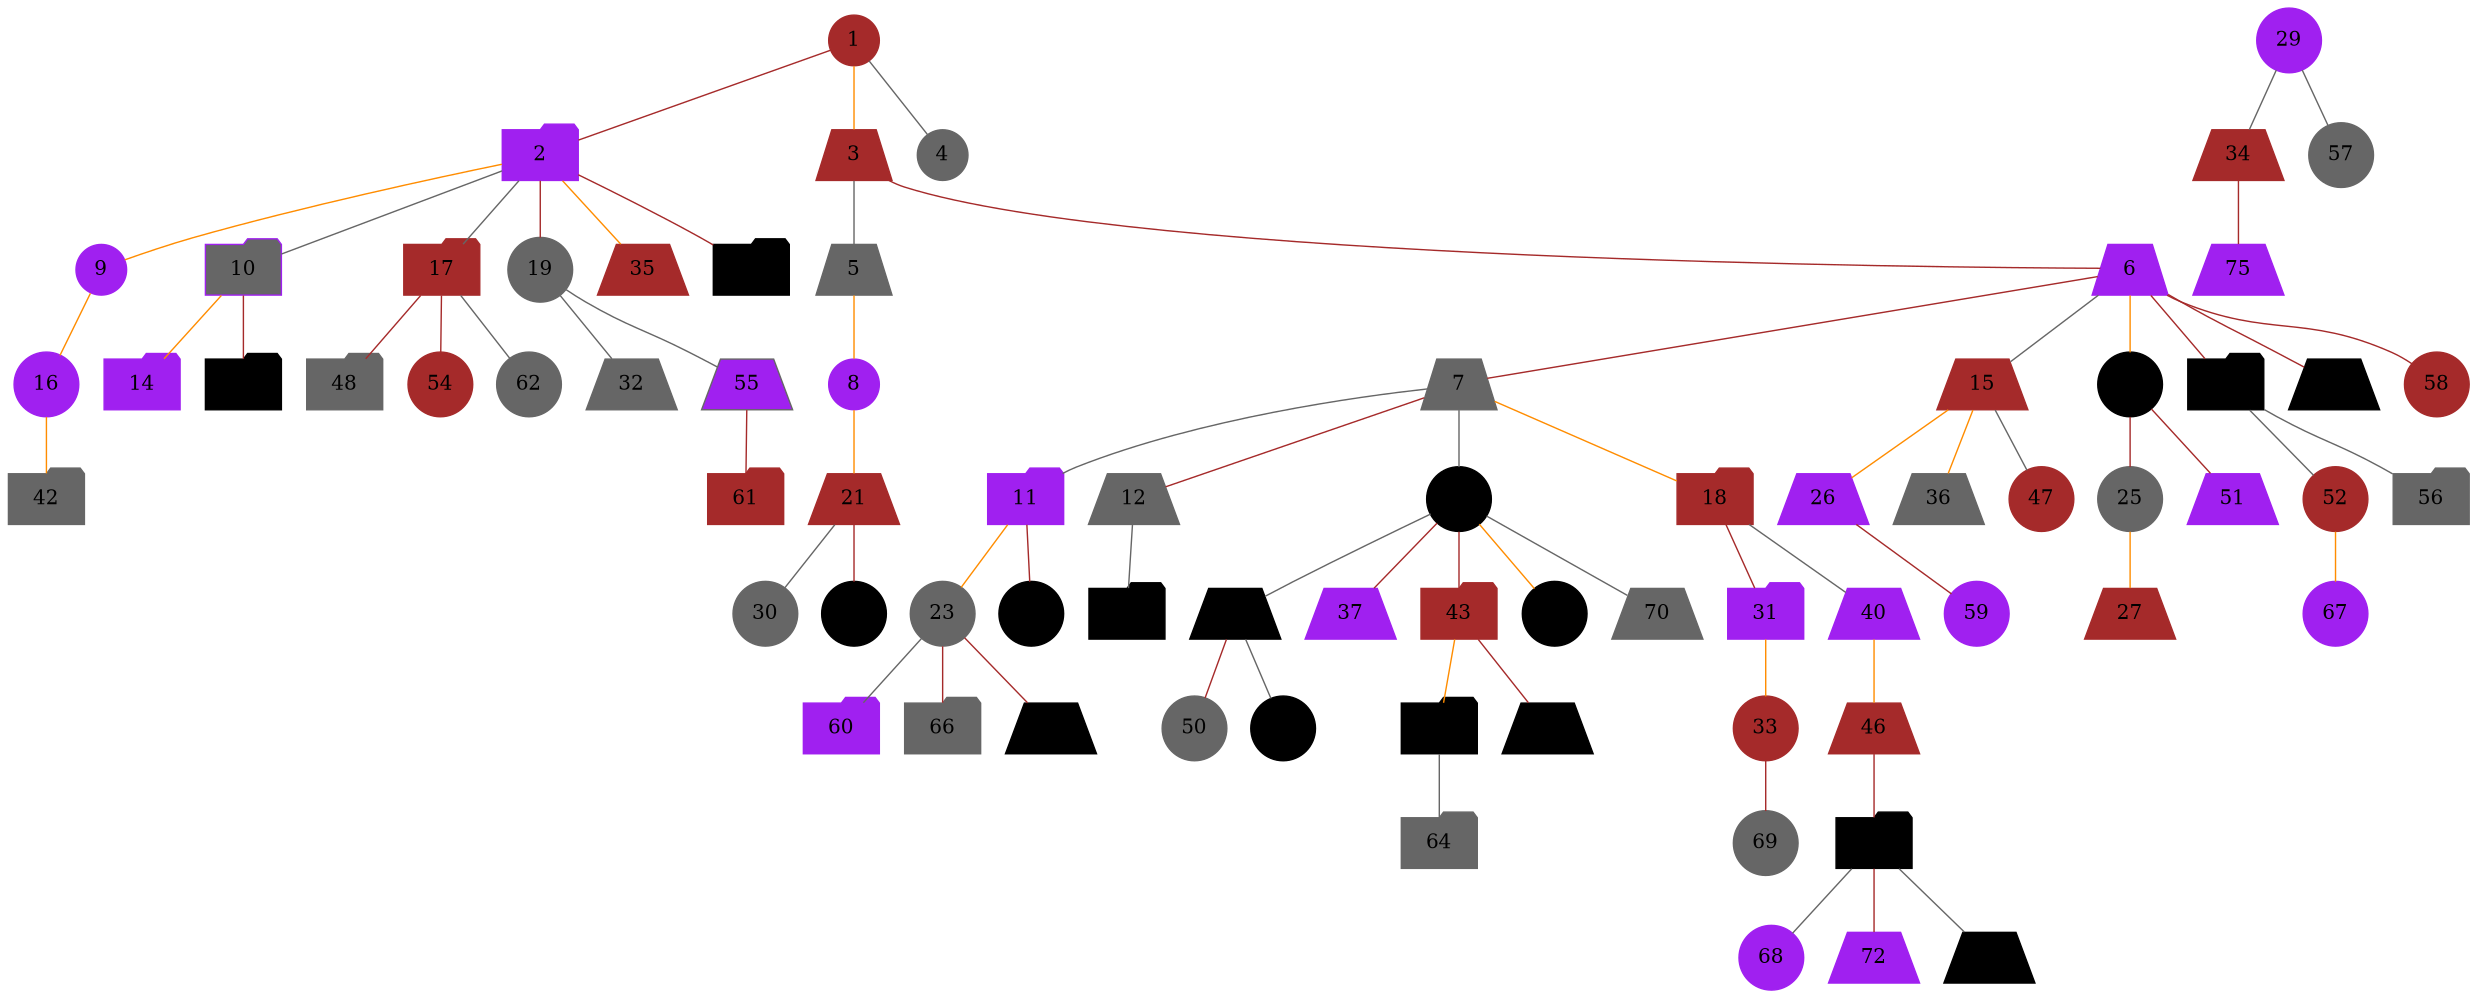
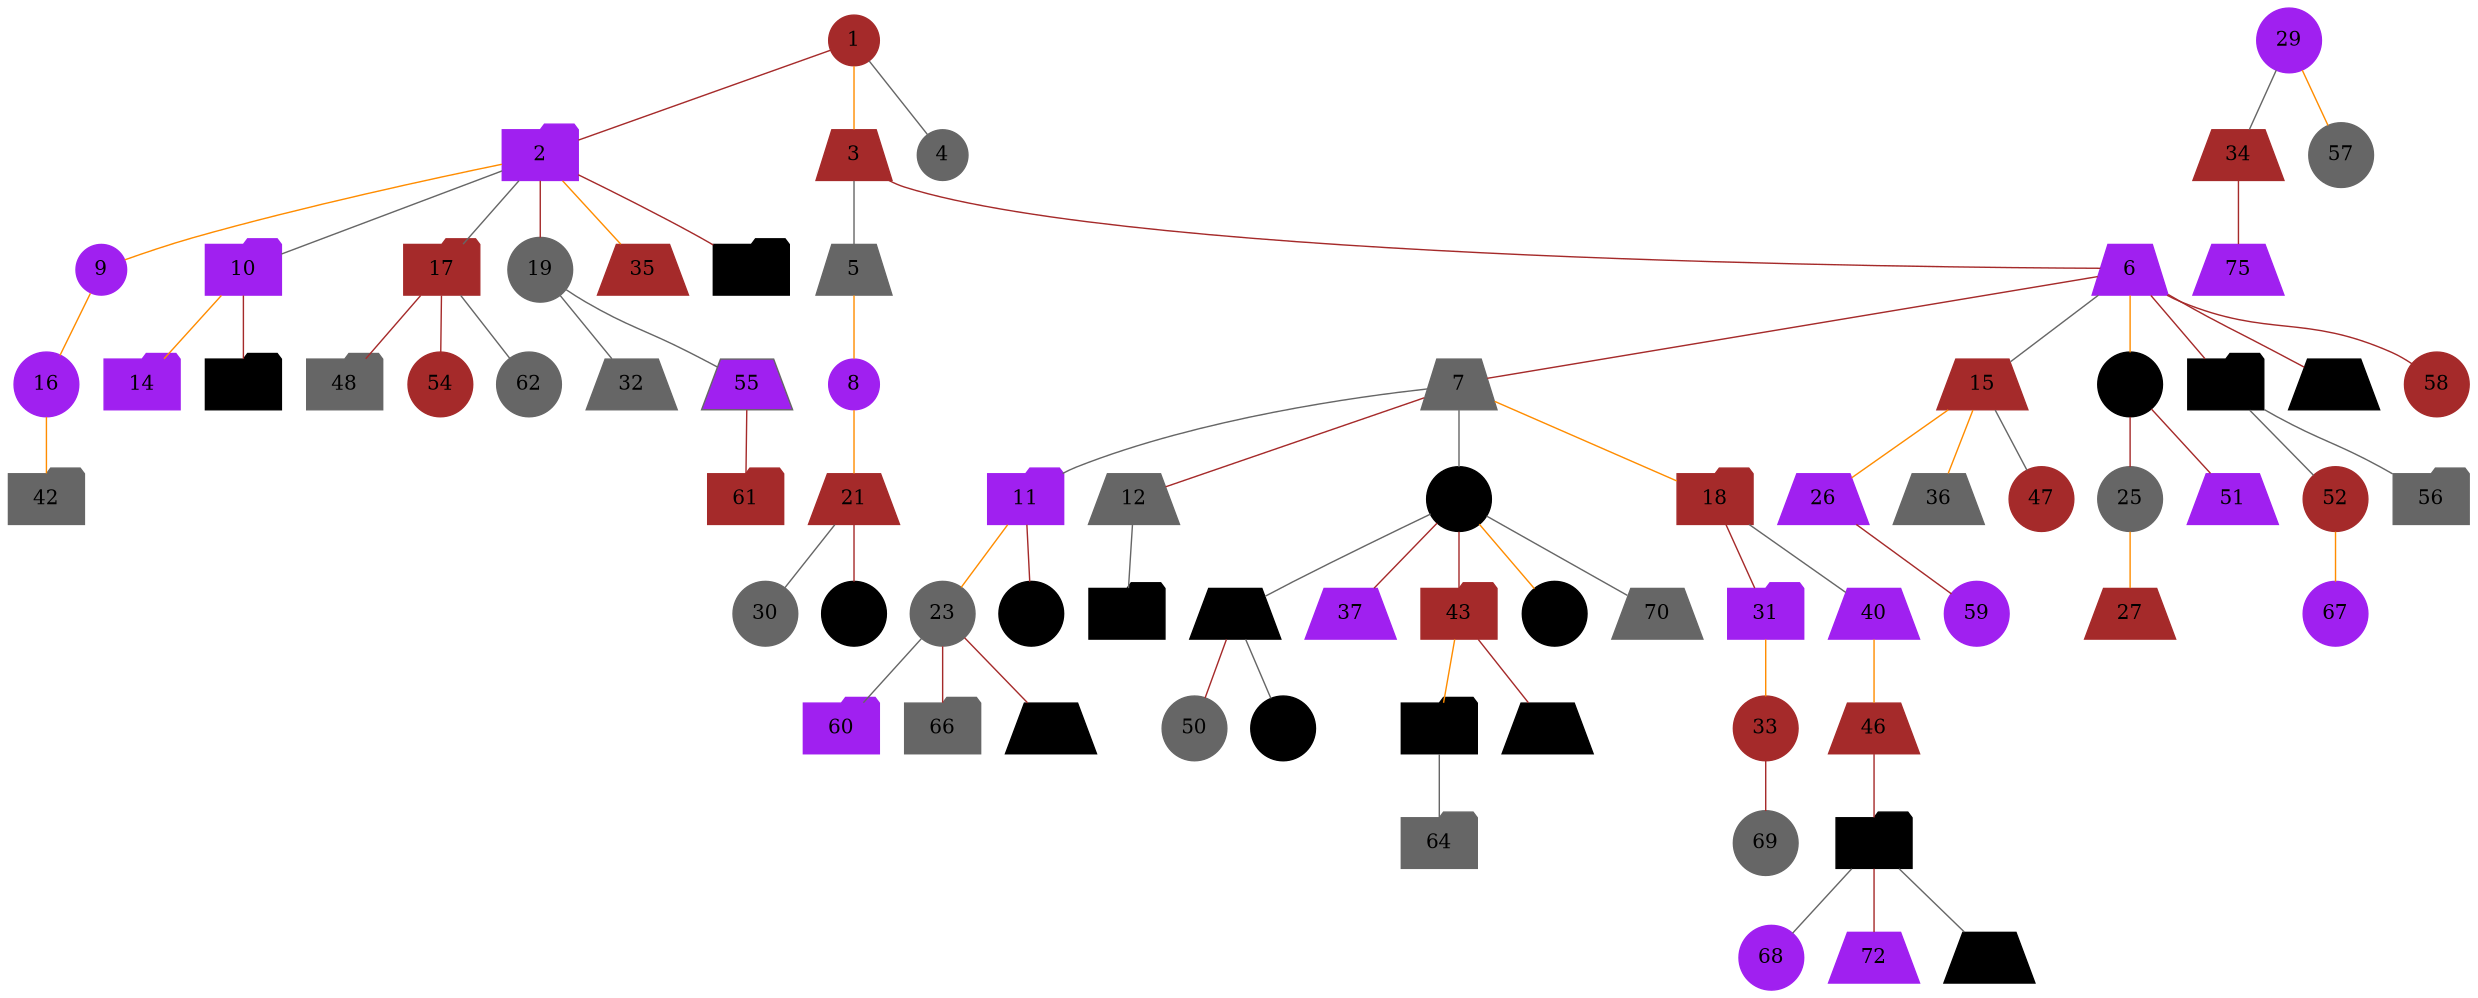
edge "29" -- "57": color gray40 -> darkorange
node "10": fillcolor gray40 -> purple
